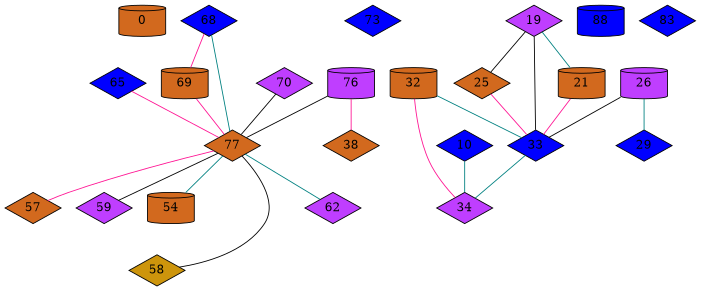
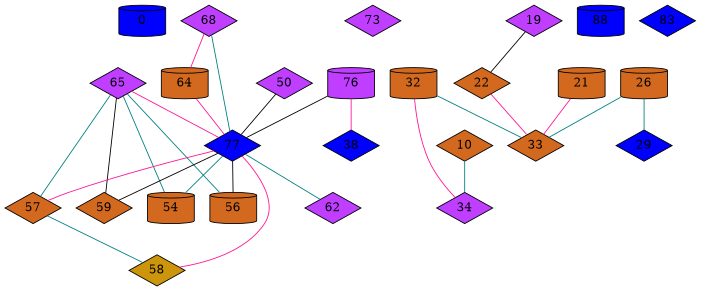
node "0": fillcolor chocolate -> blue1
node "68": fillcolor blue1 -> darkorchid1
node "73": fillcolor blue1 -> darkorchid1
edge "19" -- "21": removed
node "65": fillcolor blue1 -> darkorchid1
node "69": label "69" -> "64"
node "70": label "70" -> "50"
node "25": label "25" -> "22"
edge "19" -- "33": removed
node "26": fillcolor darkorchid1 -> chocolate
edge "26" -- "33": color black -> teal
edge "65" -- "54": added
edge "65" -- "57": added
edge "65" -- "59": added
node "77": fillcolor chocolate -> blue1
node "38": fillcolor chocolate -> blue1
node "10": fillcolor blue1 -> chocolate
node "33": fillcolor blue1 -> chocolate
edge "33" -- "34": removed
node "59": fillcolor darkorchid1 -> chocolate
node "56": added
edge "77" -- "58": color black -> deeppink
edge "57" -- "58": added
